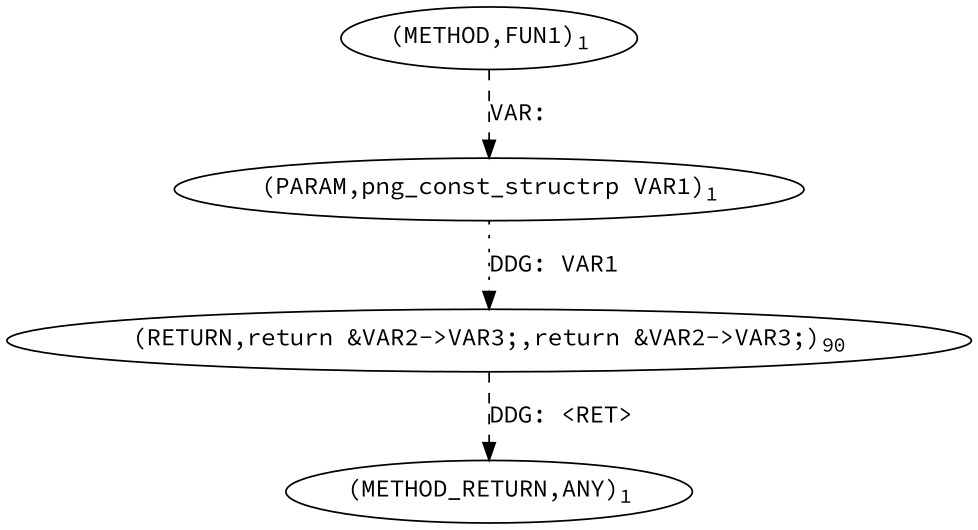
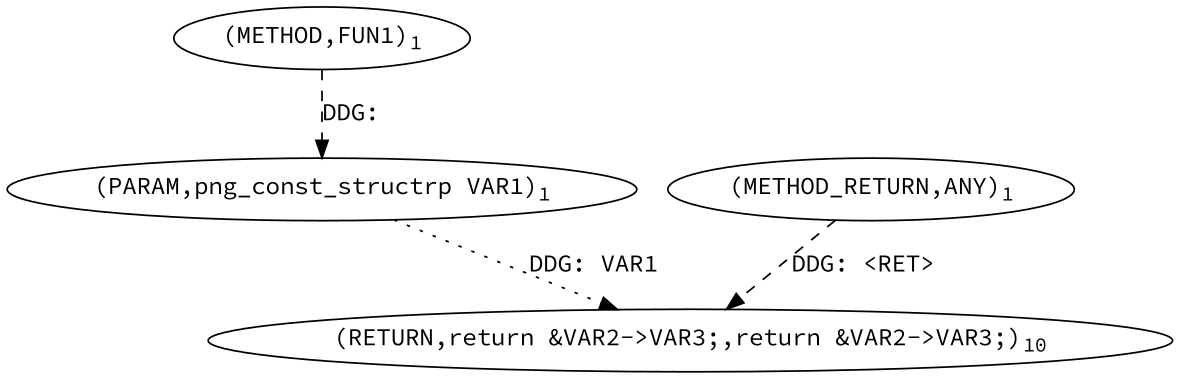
edge "(METHOD,FUN1)" -> "(PARAM,png_const_structrp VAR1)": label "VAR: " -> "DDG: "
node "(RETURN,return &VAR2->VAR3;,return &VAR2->VAR3;)": text "90" -> "10"
edge "(RETURN,return &VAR2->VAR3;,return &VAR2->VAR3;)" -> "(METHOD_RETURN,ANY)": reversed
